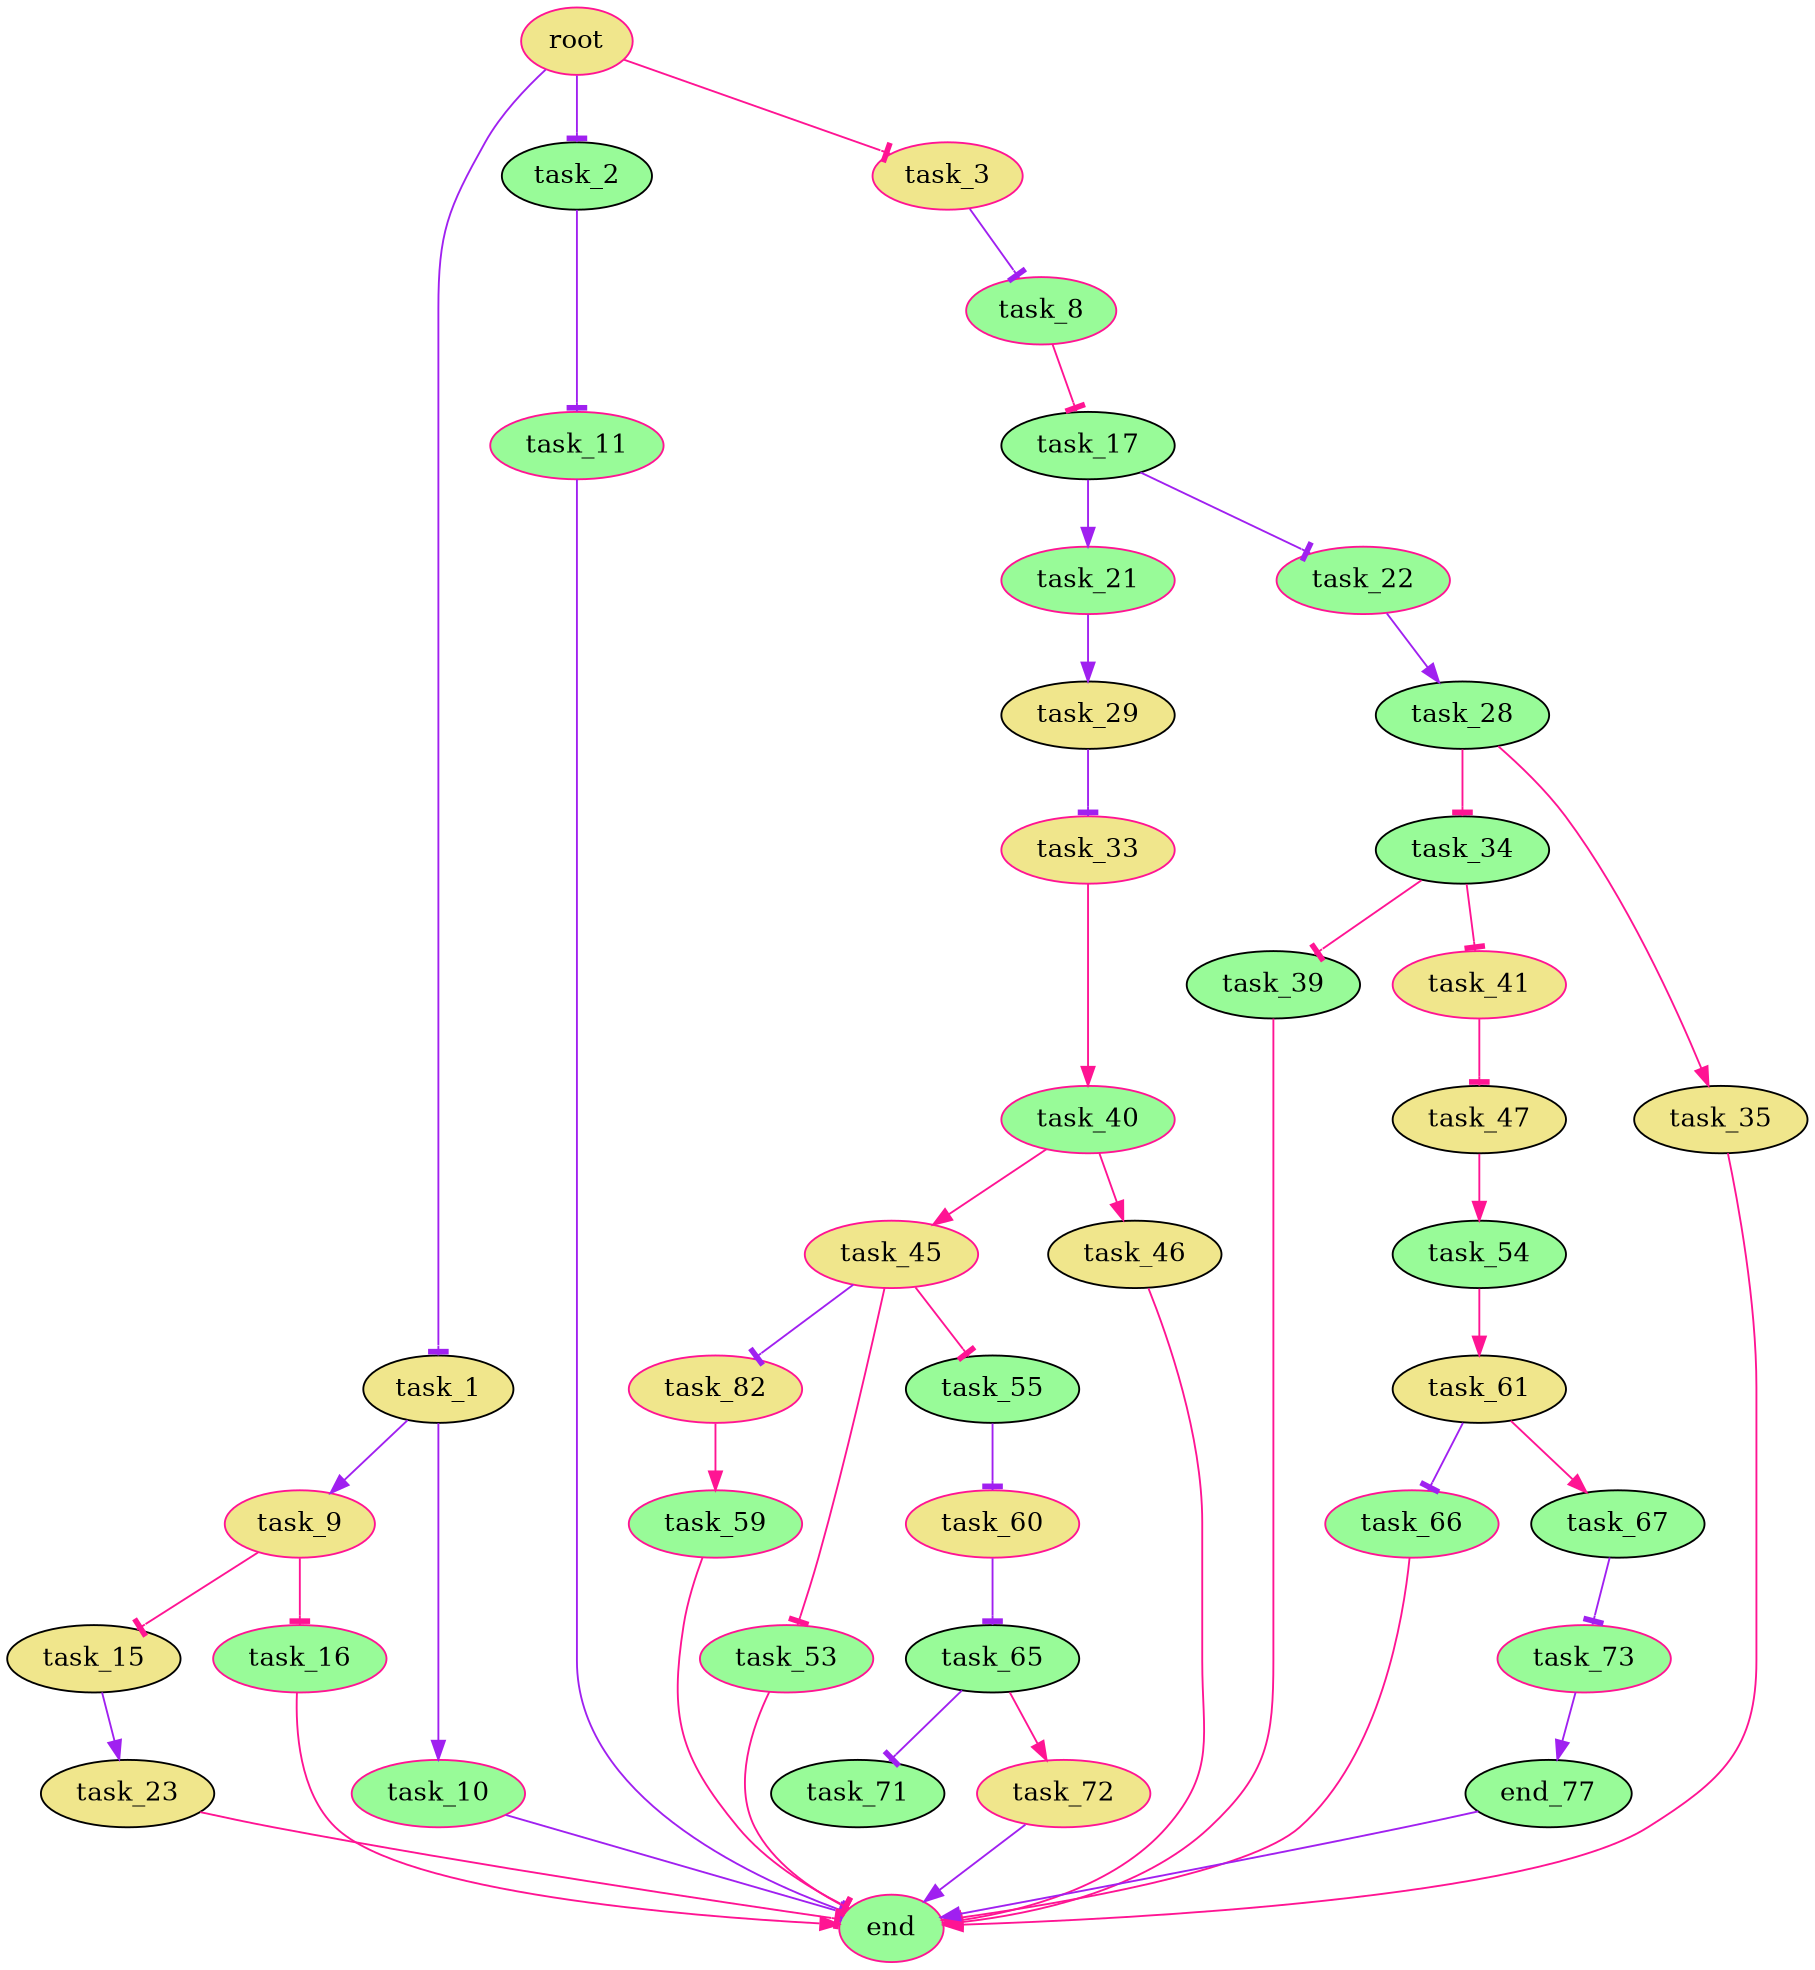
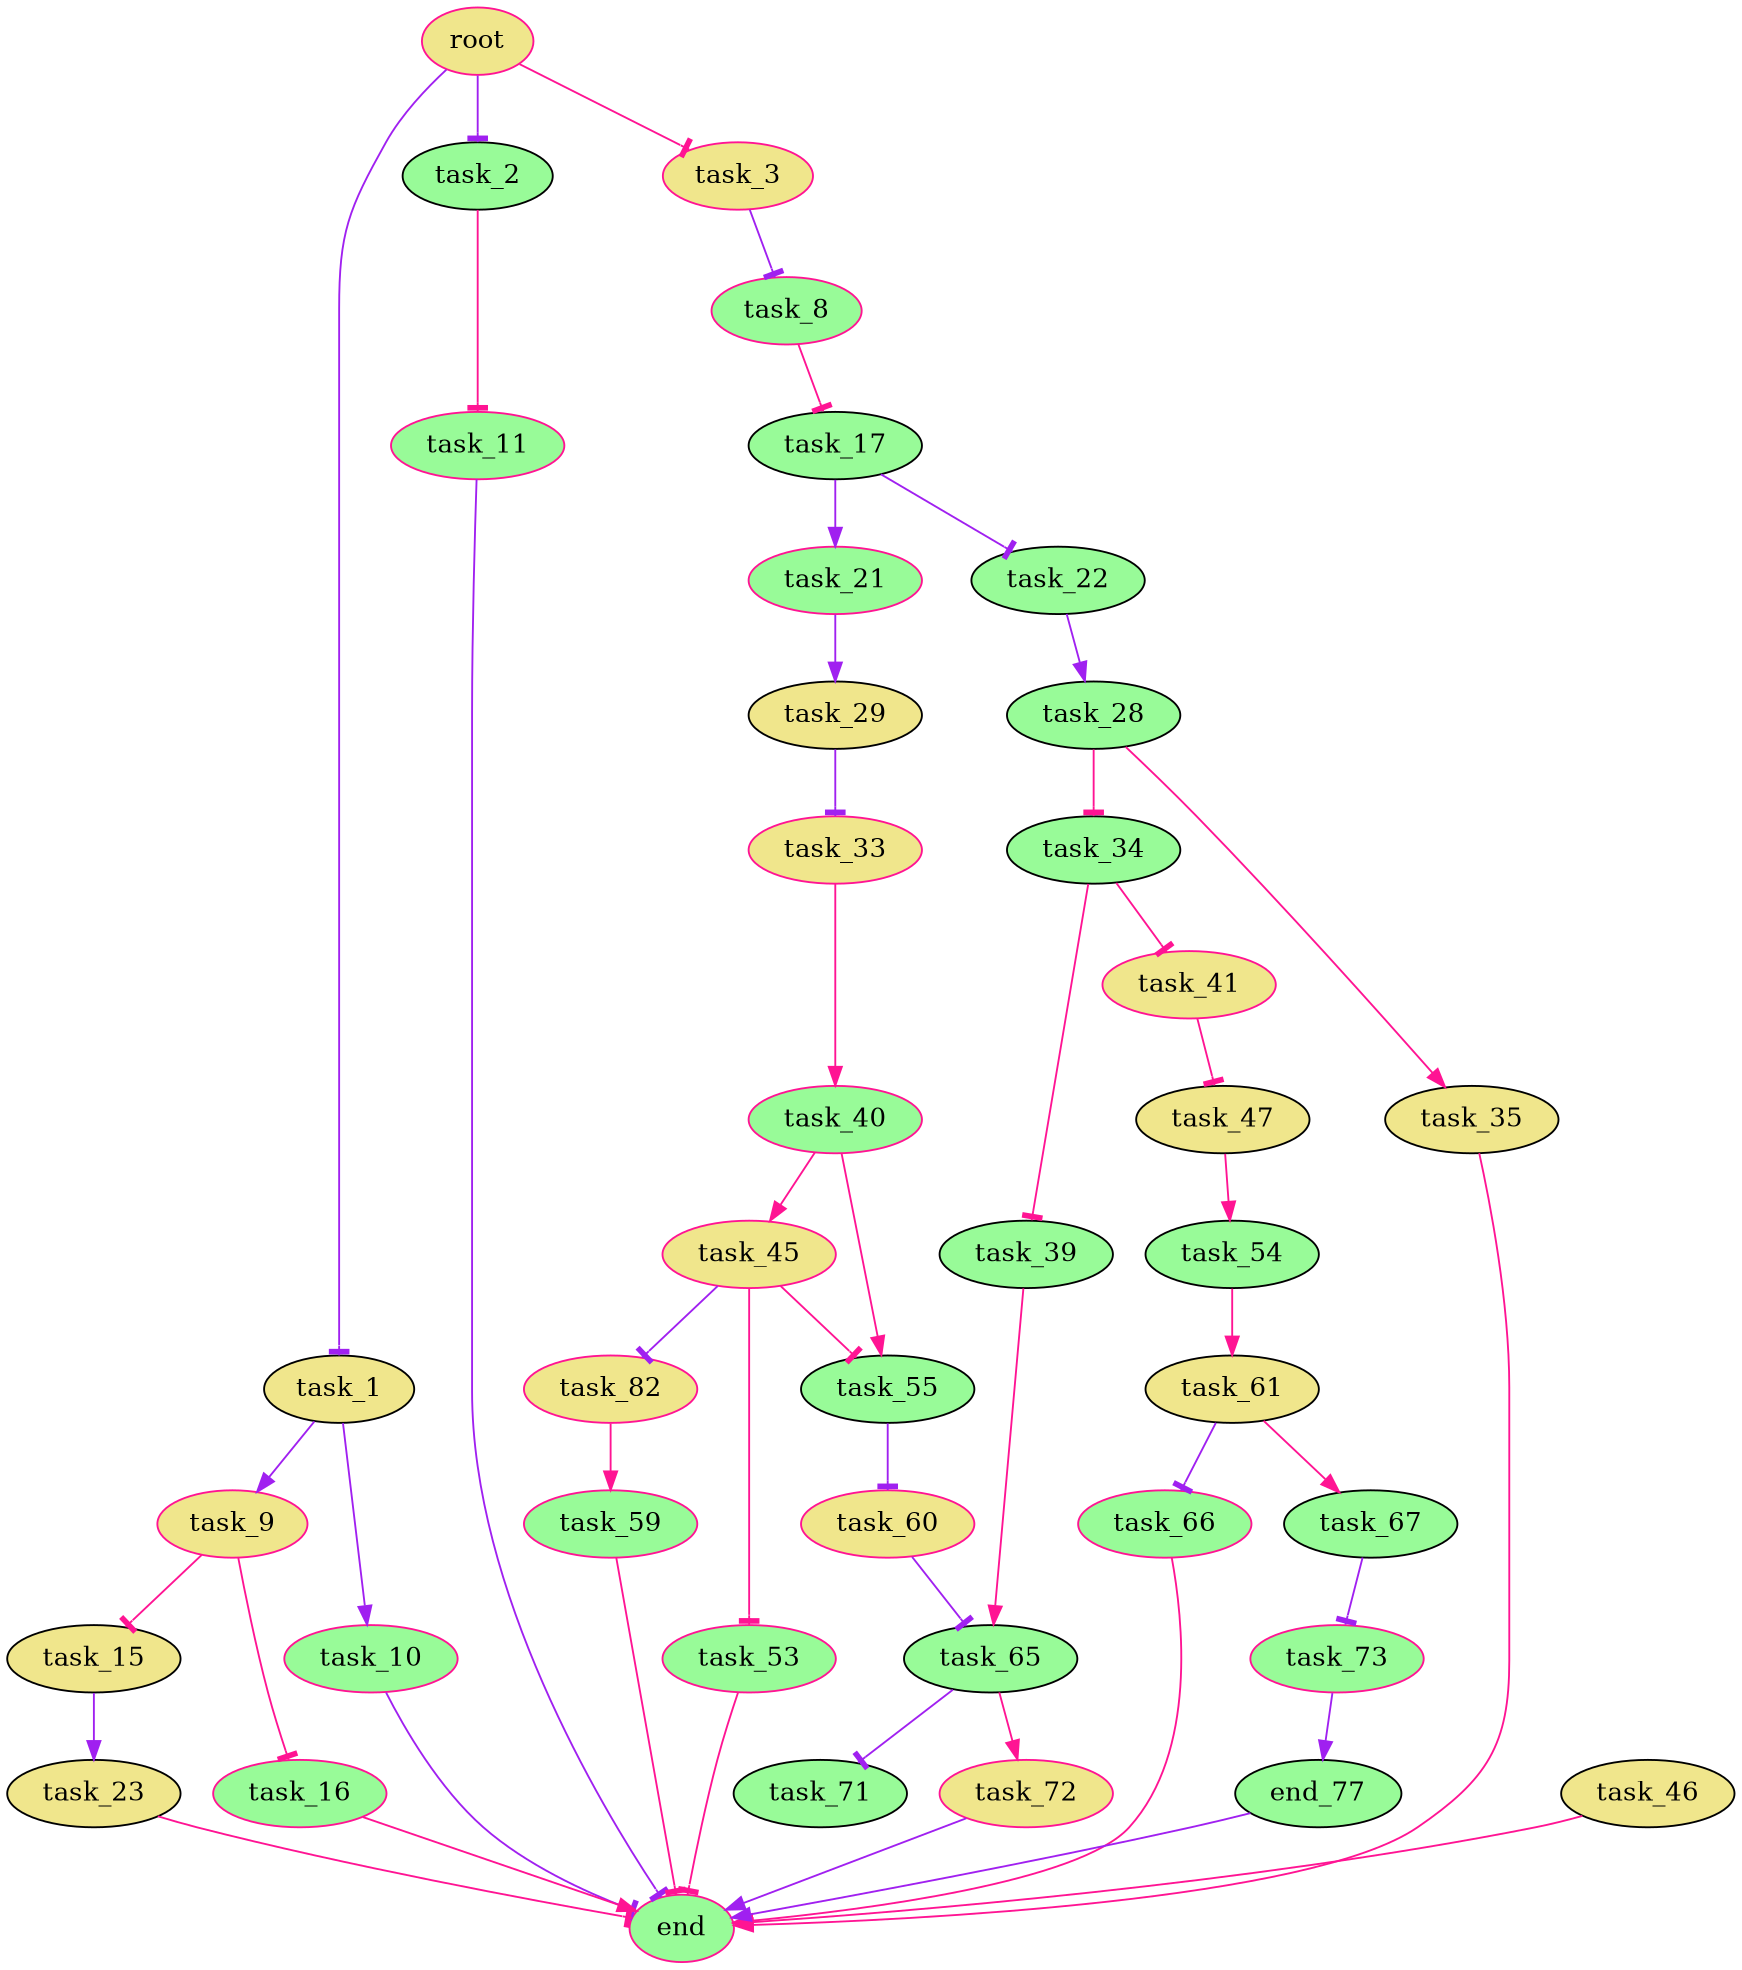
edge "task_2" -> "task_11": color purple -> deeppink
node "task_22": color deeppink -> black
edge "task_40" -> "task_46": now "task_40" -> "task_55"
edge "task_39" -> "end": now "task_39" -> "task_65"
